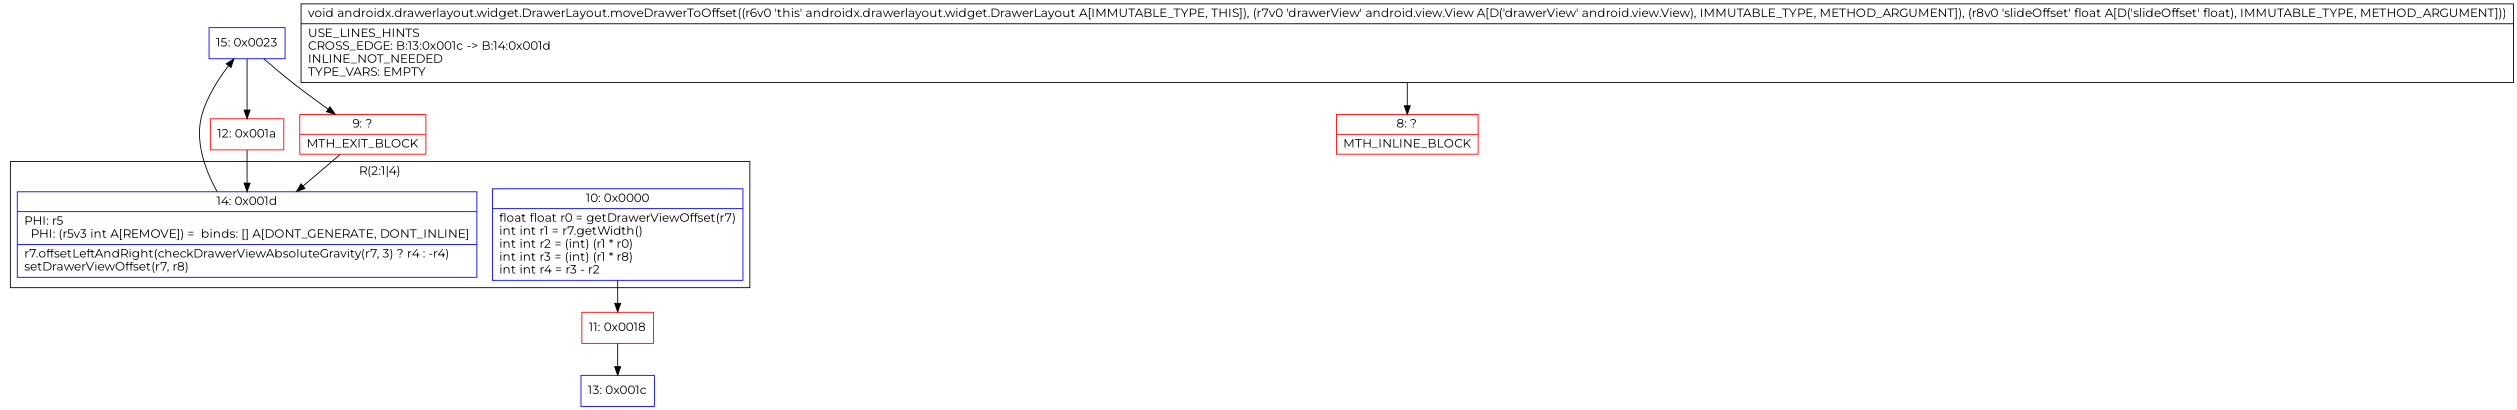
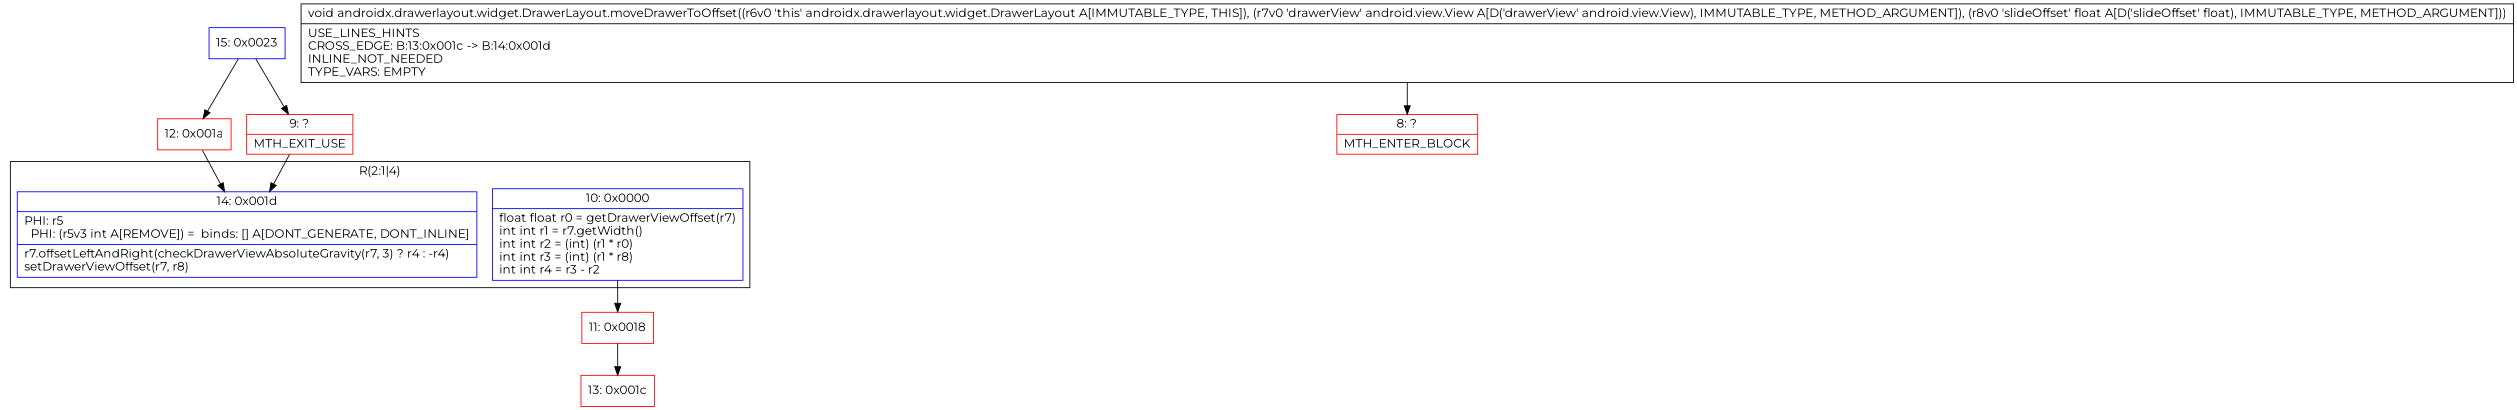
edge "14: 0x001d" -> "15: 0x0023": removed
node "9: ?": text "MTH_EXIT_BLOCK" -> "MTH_EXIT_USE"
node "8: ?": text "MTH_INLINE_BLOCK" -> "MTH_ENTER_BLOCK"
node "13: 0x001c": color blue -> red
